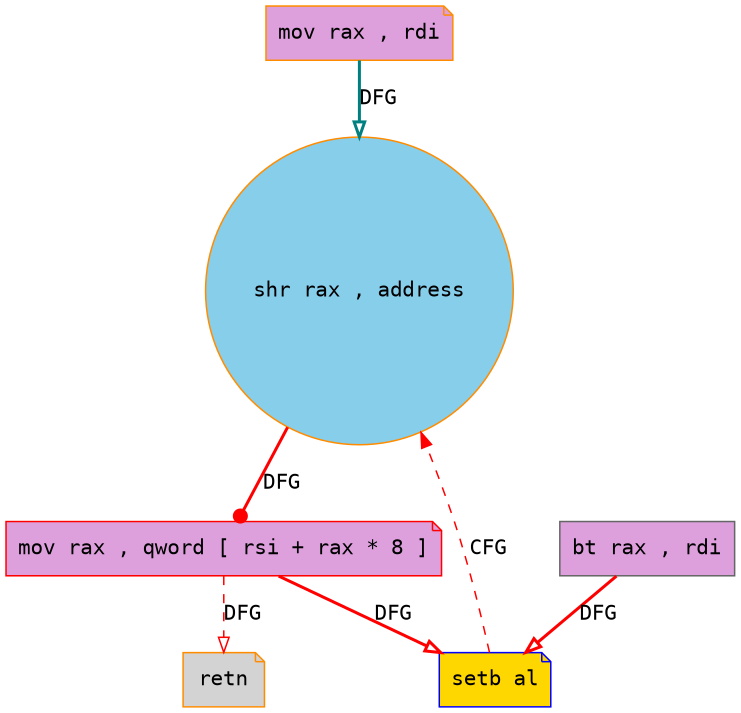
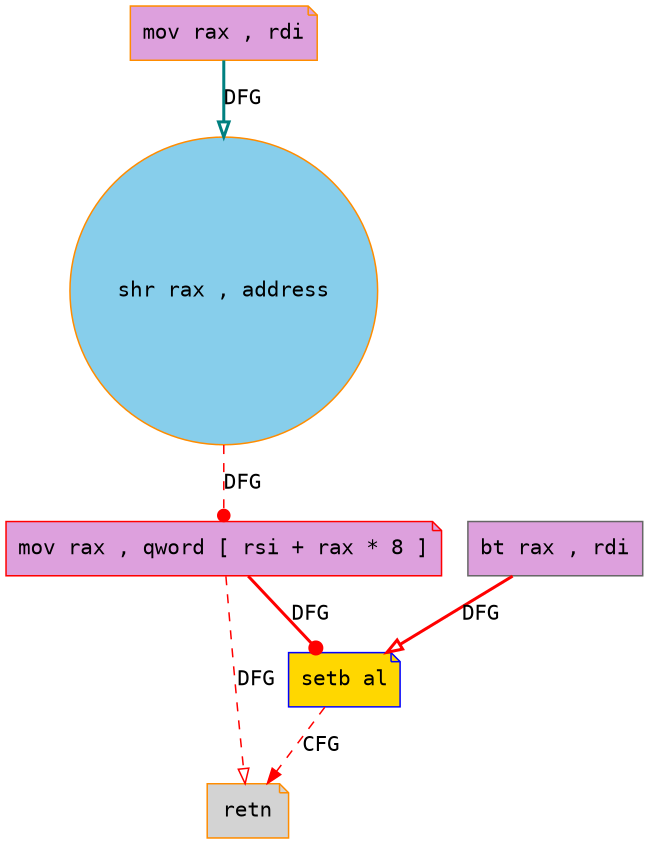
edge "shr rax , address" -> "mov rax , qword [ rsi + rax * 8 ]": style bold -> dashed
edge "setb al" -> "shr rax , address": now "setb al" -> "retn"
edge "mov rax , qword [ rsi + rax * 8 ]" -> "setb al": arrowhead onormal -> dot
